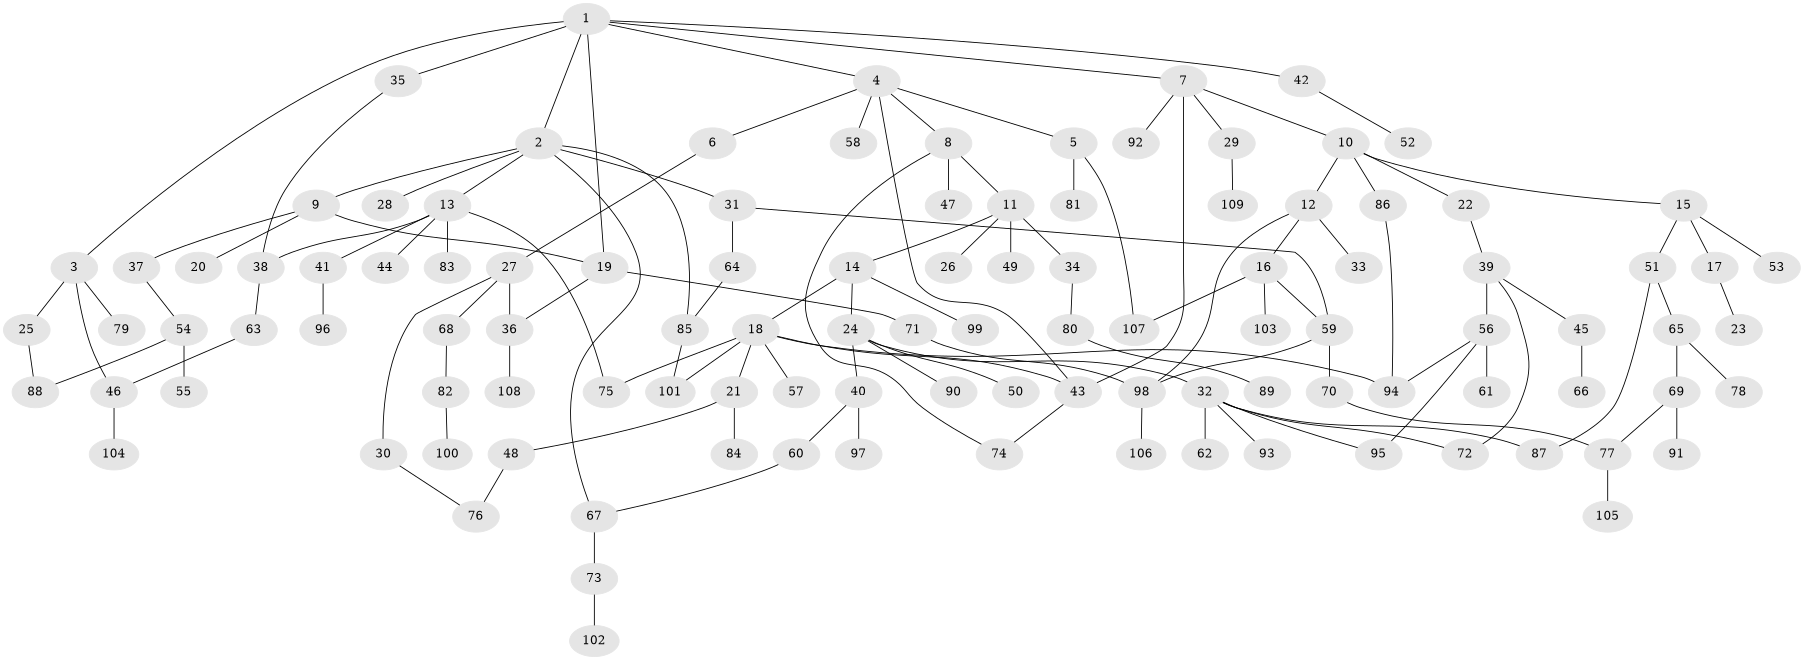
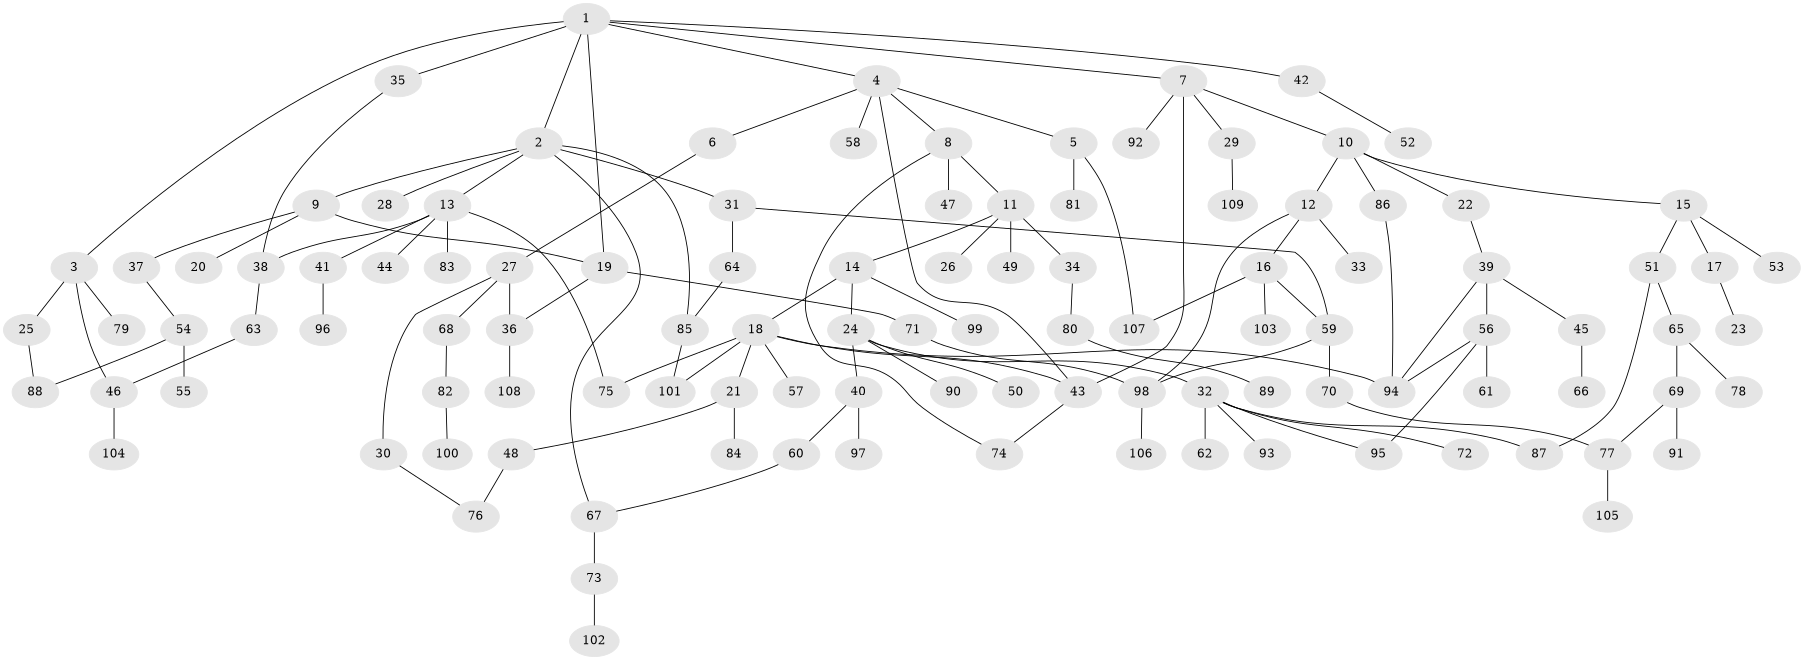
edge "39" -- "72": now "39" -- "94"
